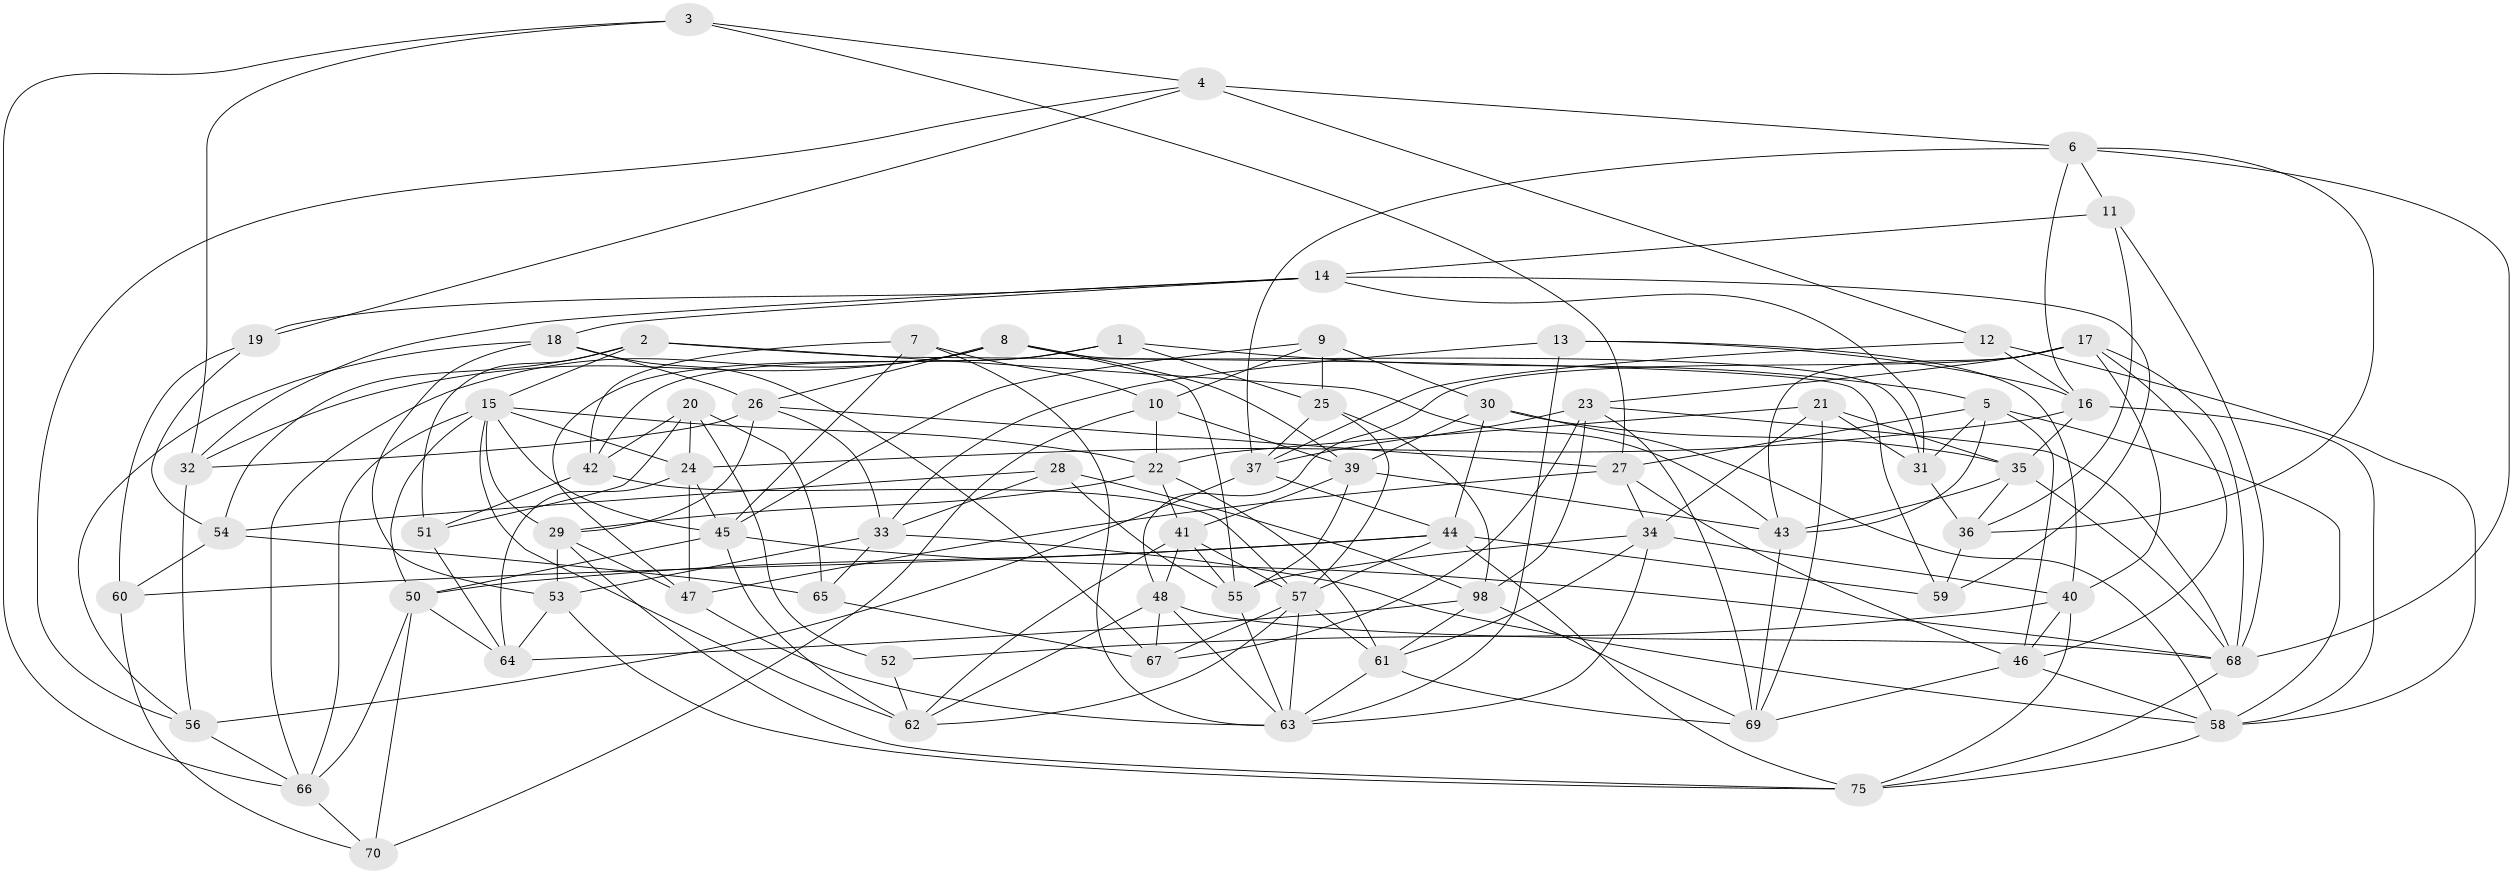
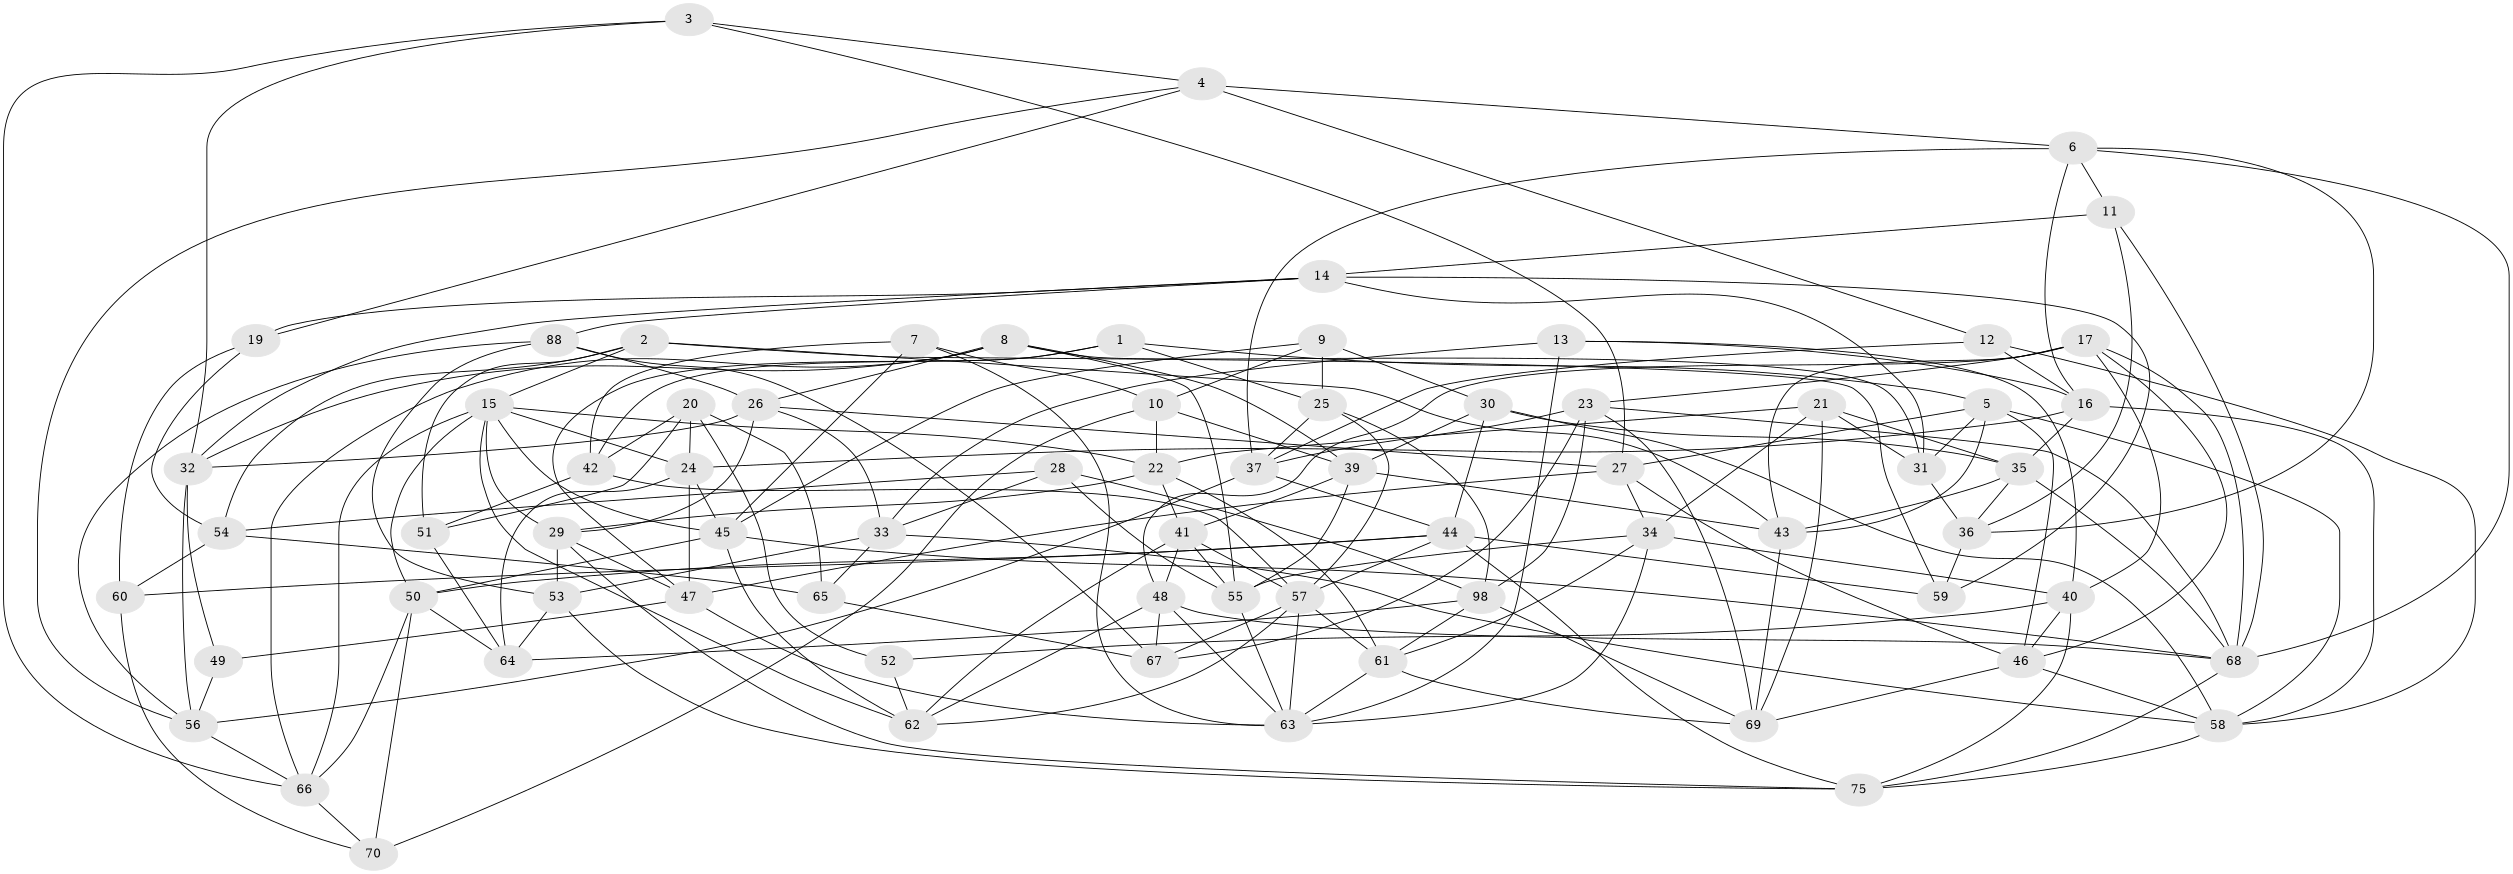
node "18": label "18" -> "88"
node "49": added
